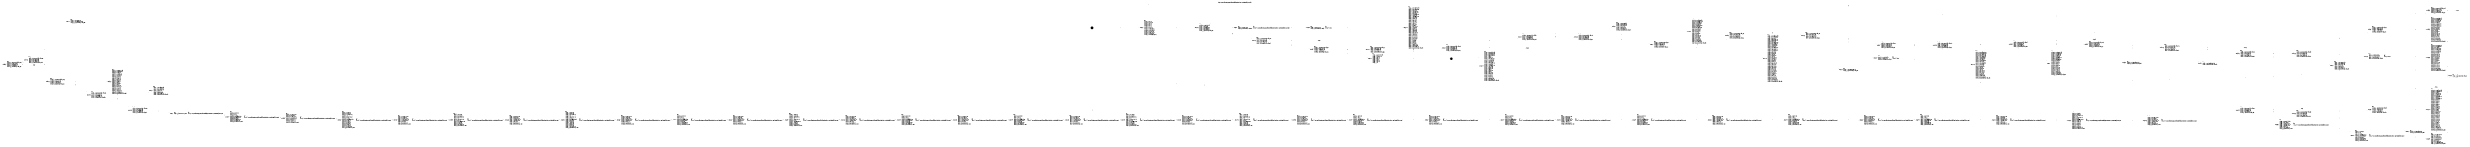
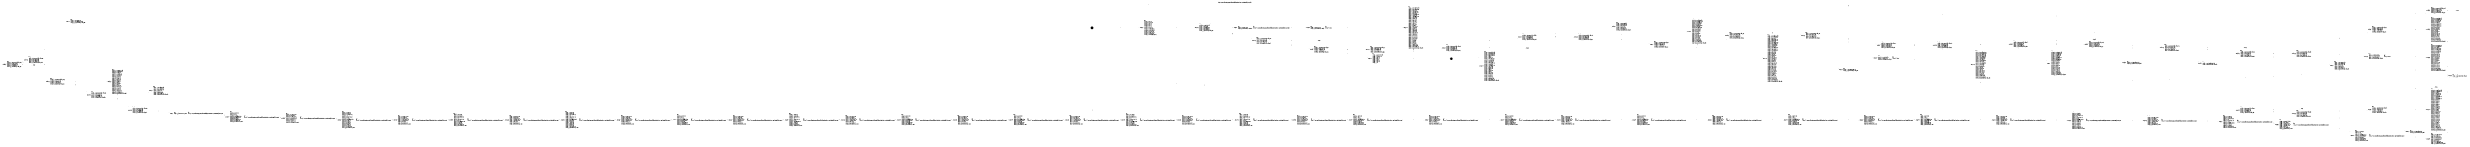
node "0x4023b7 [46]": added
